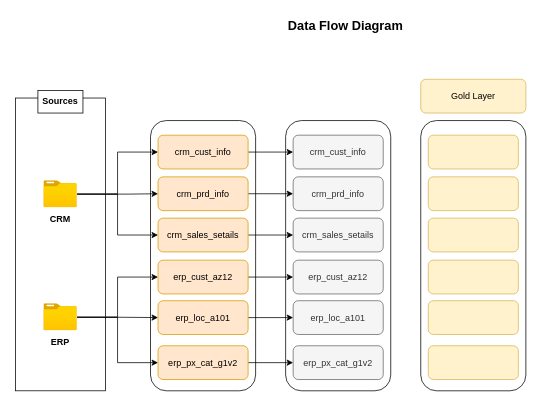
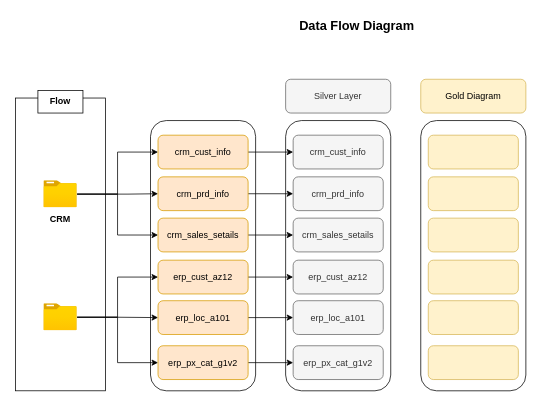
node "Data Flow Diagram": moved (345, 27) -> (357, 27)
node "Silver Layer": added
node "Gold Layer": label "Gold Layer" -> "Gold Diagram"
node "Sources": label "Sources" -> "Flow"
node "ERP": removed
